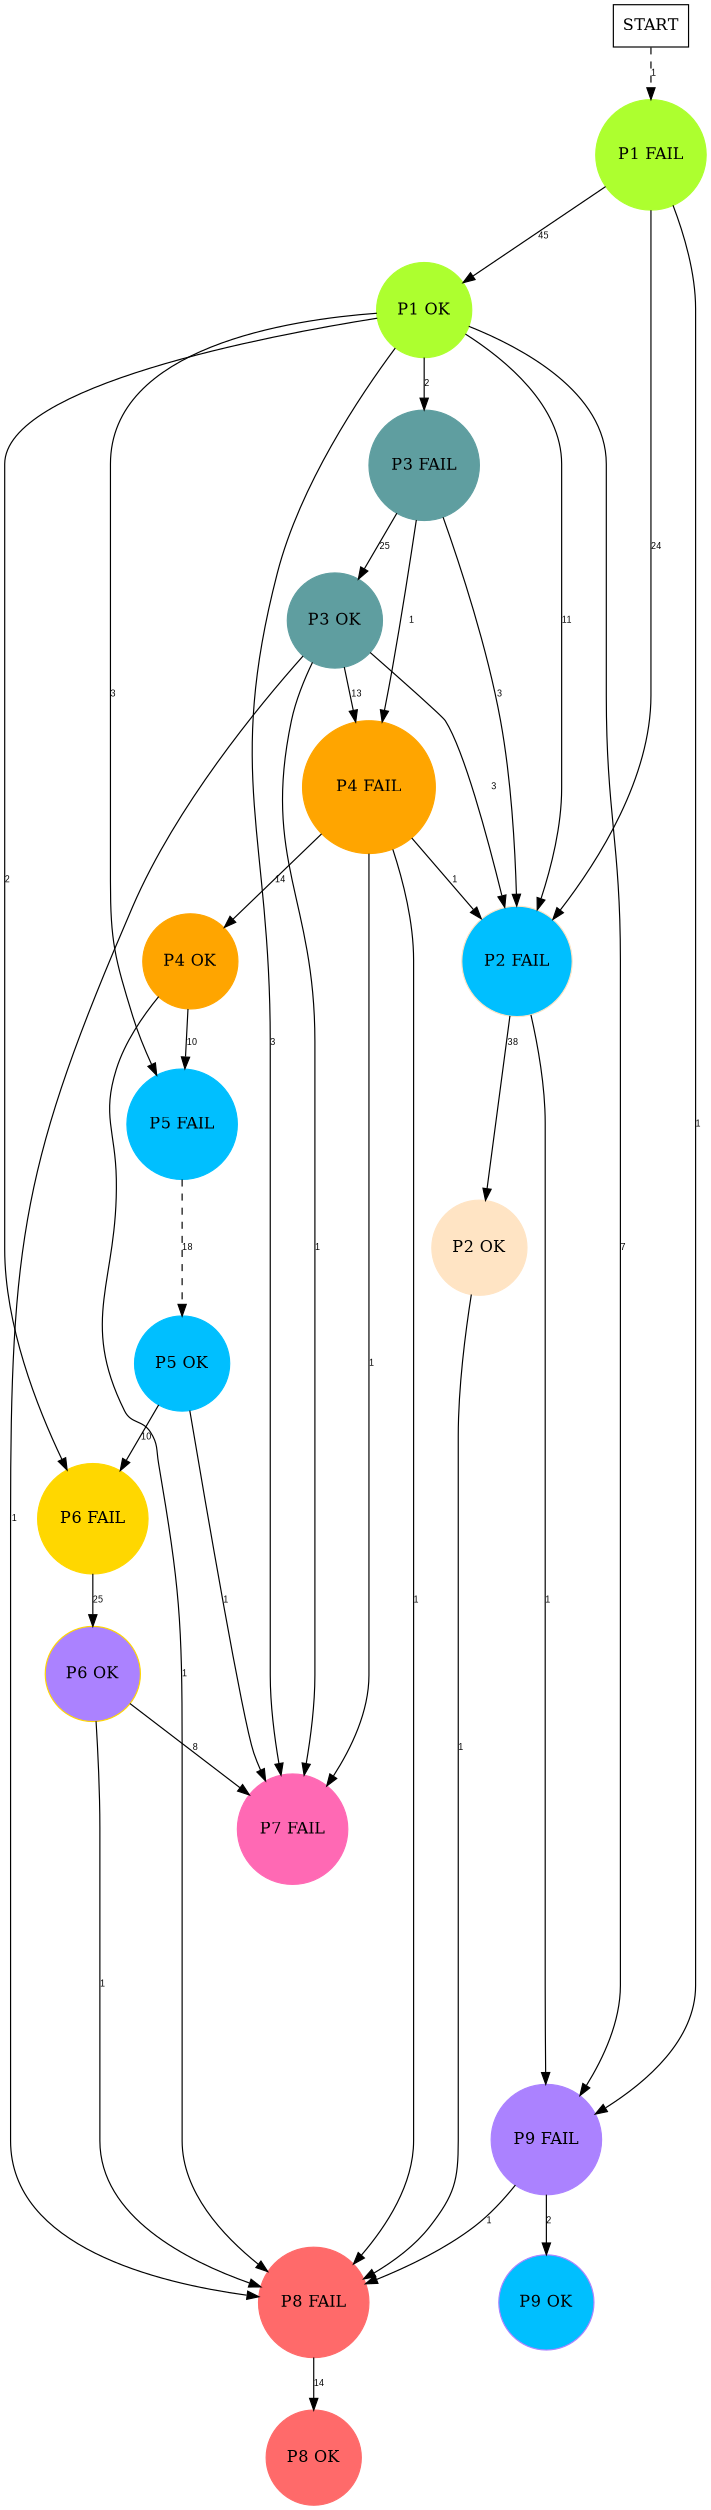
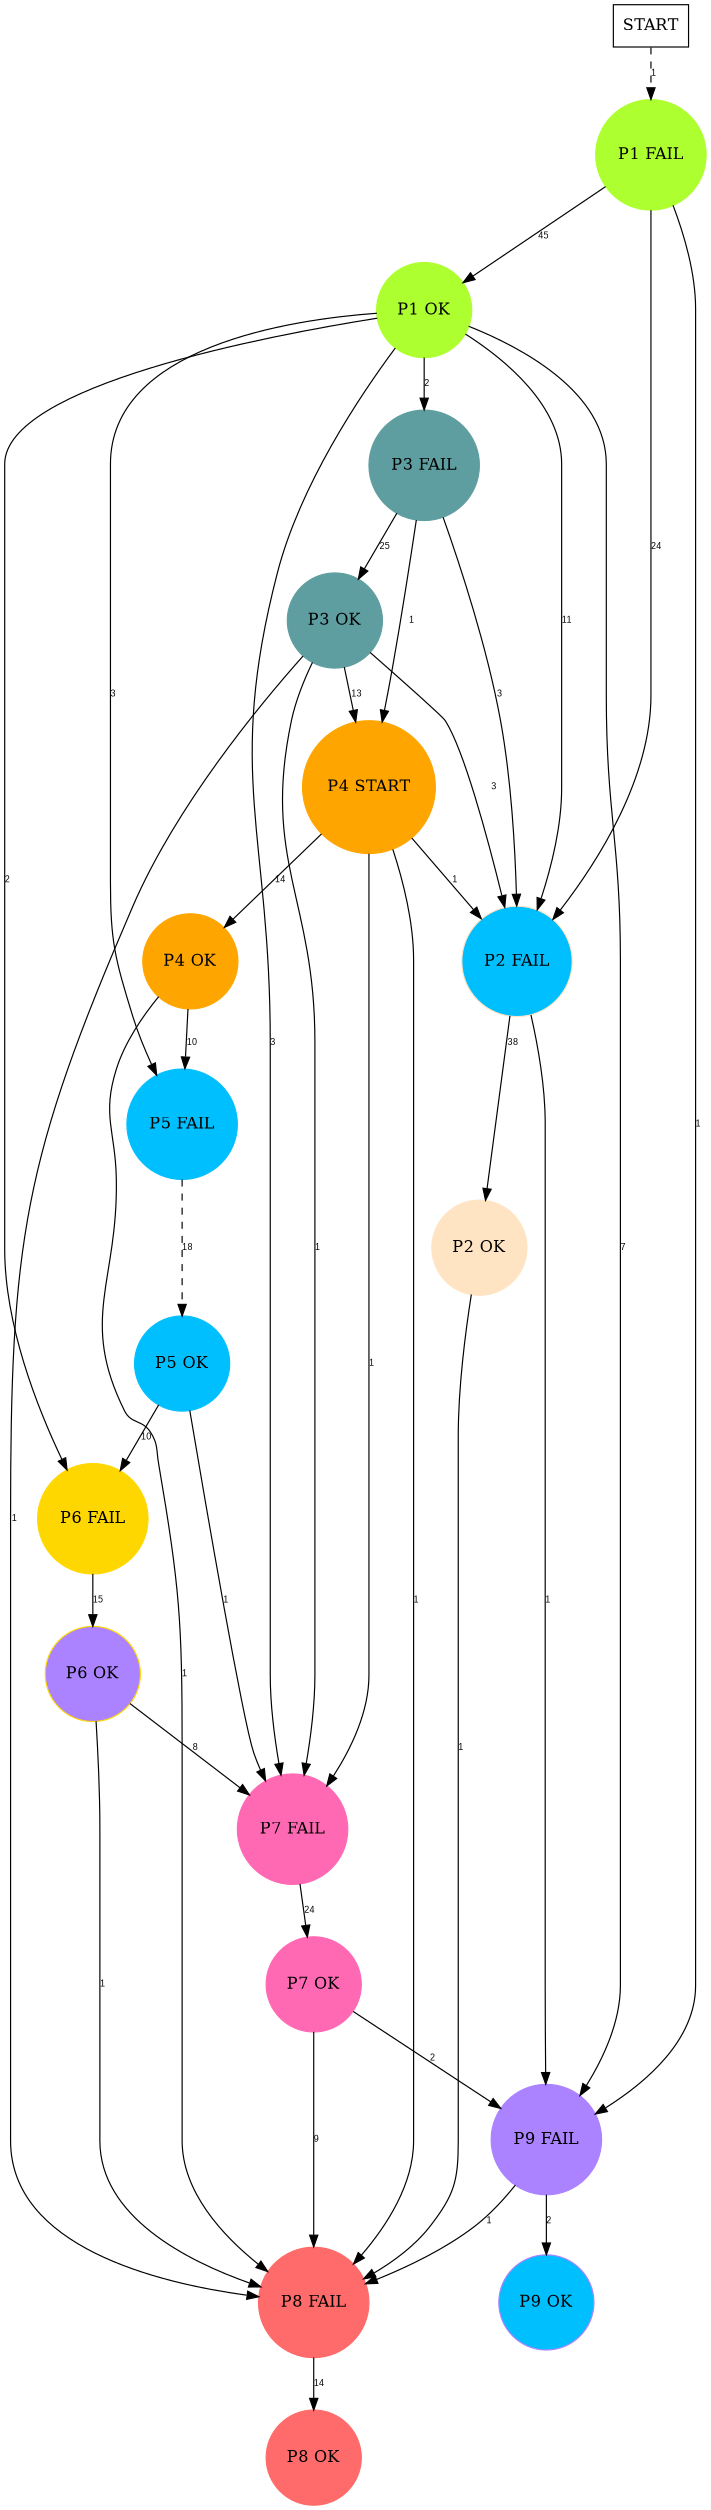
node "P4 FAIL": label "P4 FAIL" -> "P4 START"
edge "P6 FAIL" -> "P6 OK": label "25" -> "15"
node "P7 OK": added
